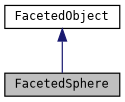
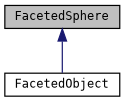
edge "FacetedSphere" -> "FacetedObject": reversed
